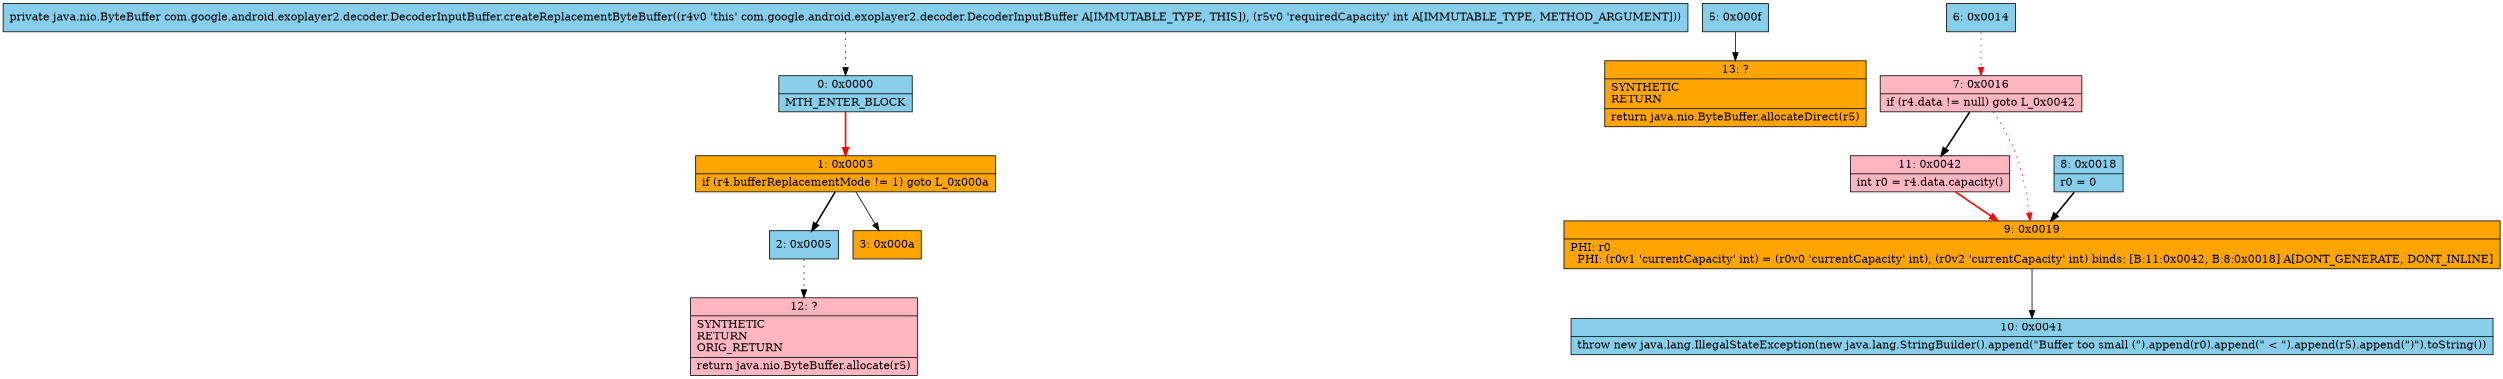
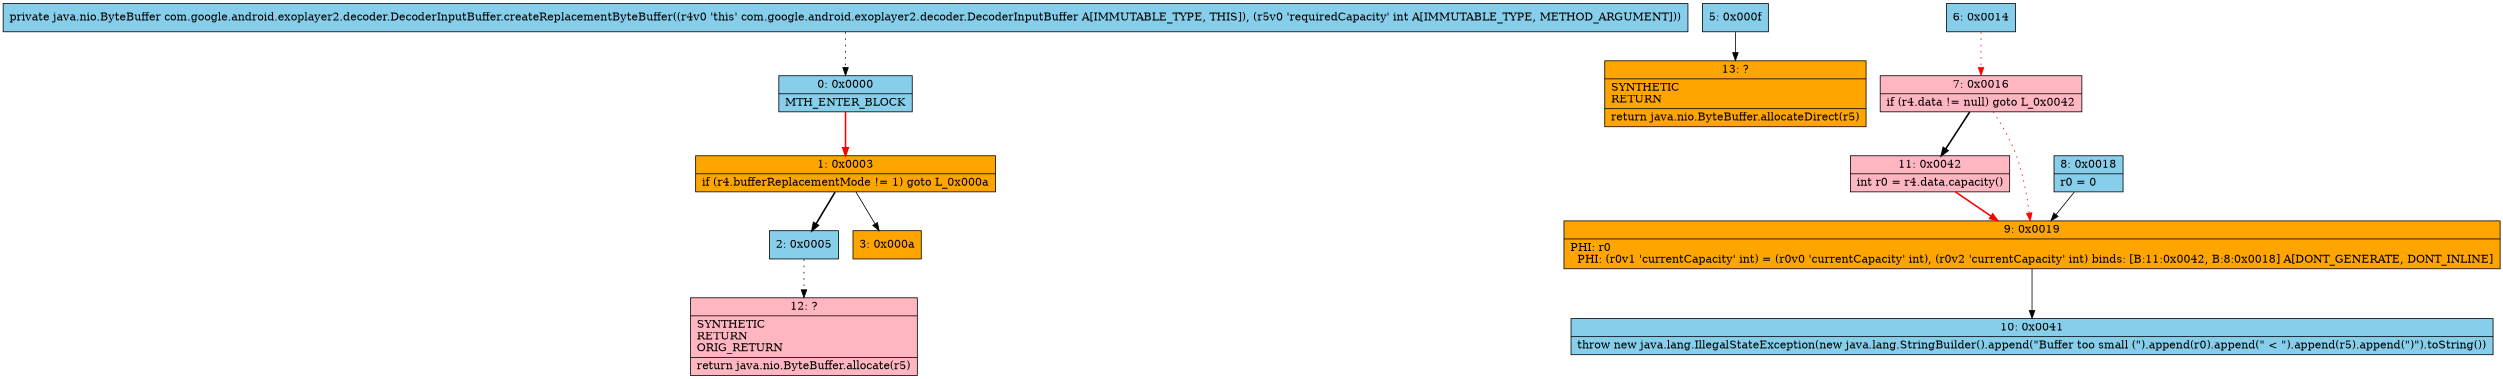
edge "8: 0x0018" -> "9: 0x0019": style bold -> solid
